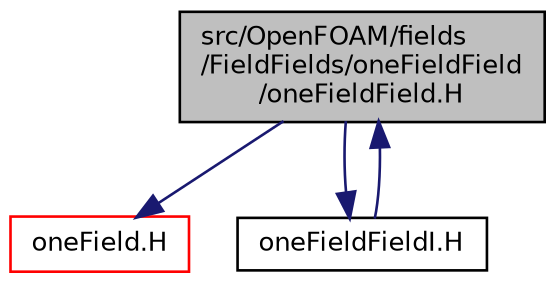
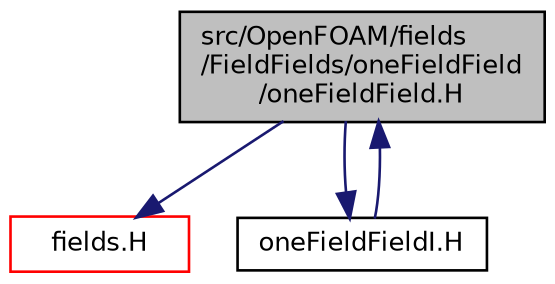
node "oneField.H": label "oneField.H" -> "fields.H"
